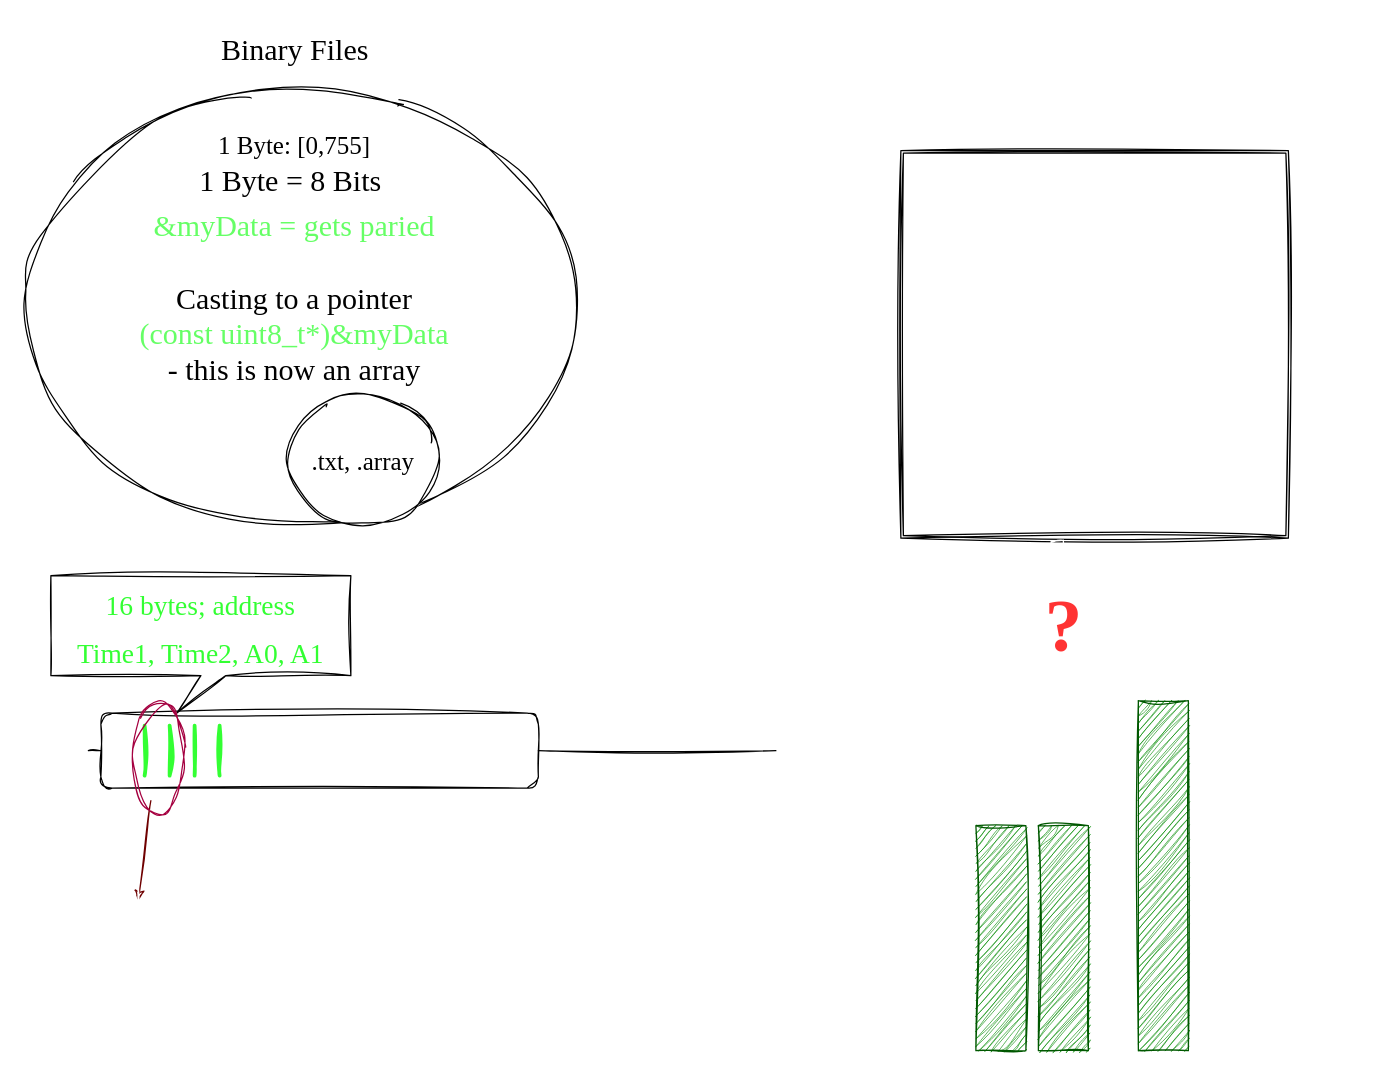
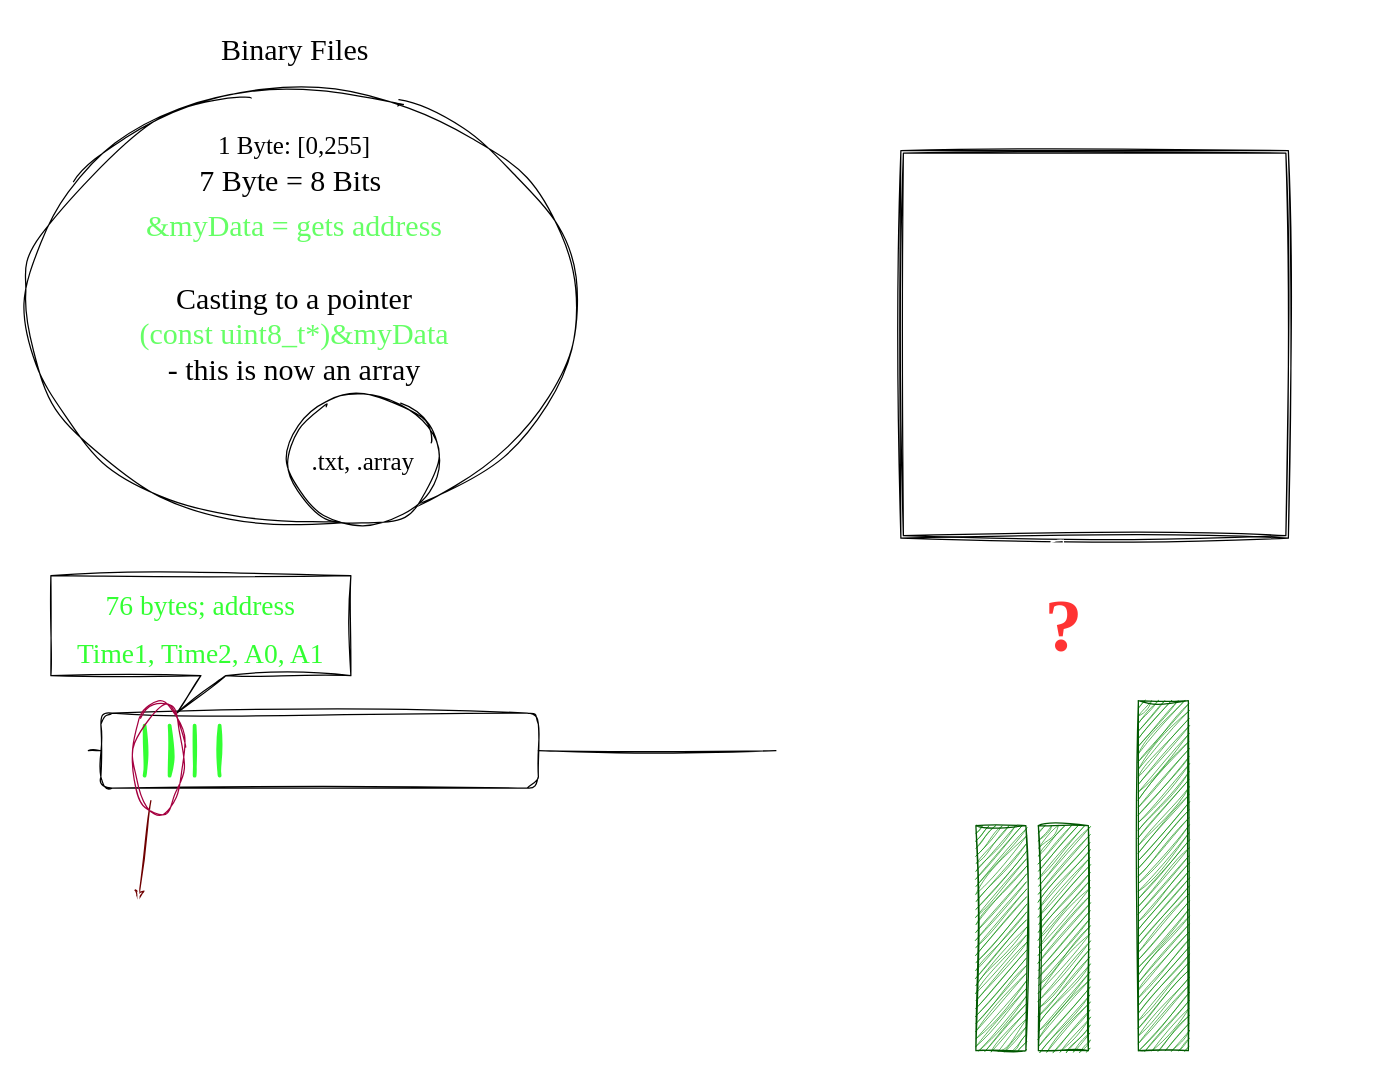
node "1 Byte: [0,755]": label "1 Byte: [0,755]" -> "1 Byte: [0,255]"
node "1 Byte = 8 Bits": label "1 Byte = 8 Bits" -> "7 Byte = 8 Bits"
node "&myData = gets paried Casting to a pointer (const uint8_t*)&myData - this is now an array": label "&myData = gets paried Casting to a pointer (const uint8_t*)&myData - this is now an array" -> "&myData = gets address Casting to a pointer (const uint8_t*)&myData - this is now an array"
node "16 bytes; address Time1, Time2, A0, A1": label "16 bytes; address Time1, Time2, A0, A1" -> "76 bytes; address Time1, Time2, A0, A1"
